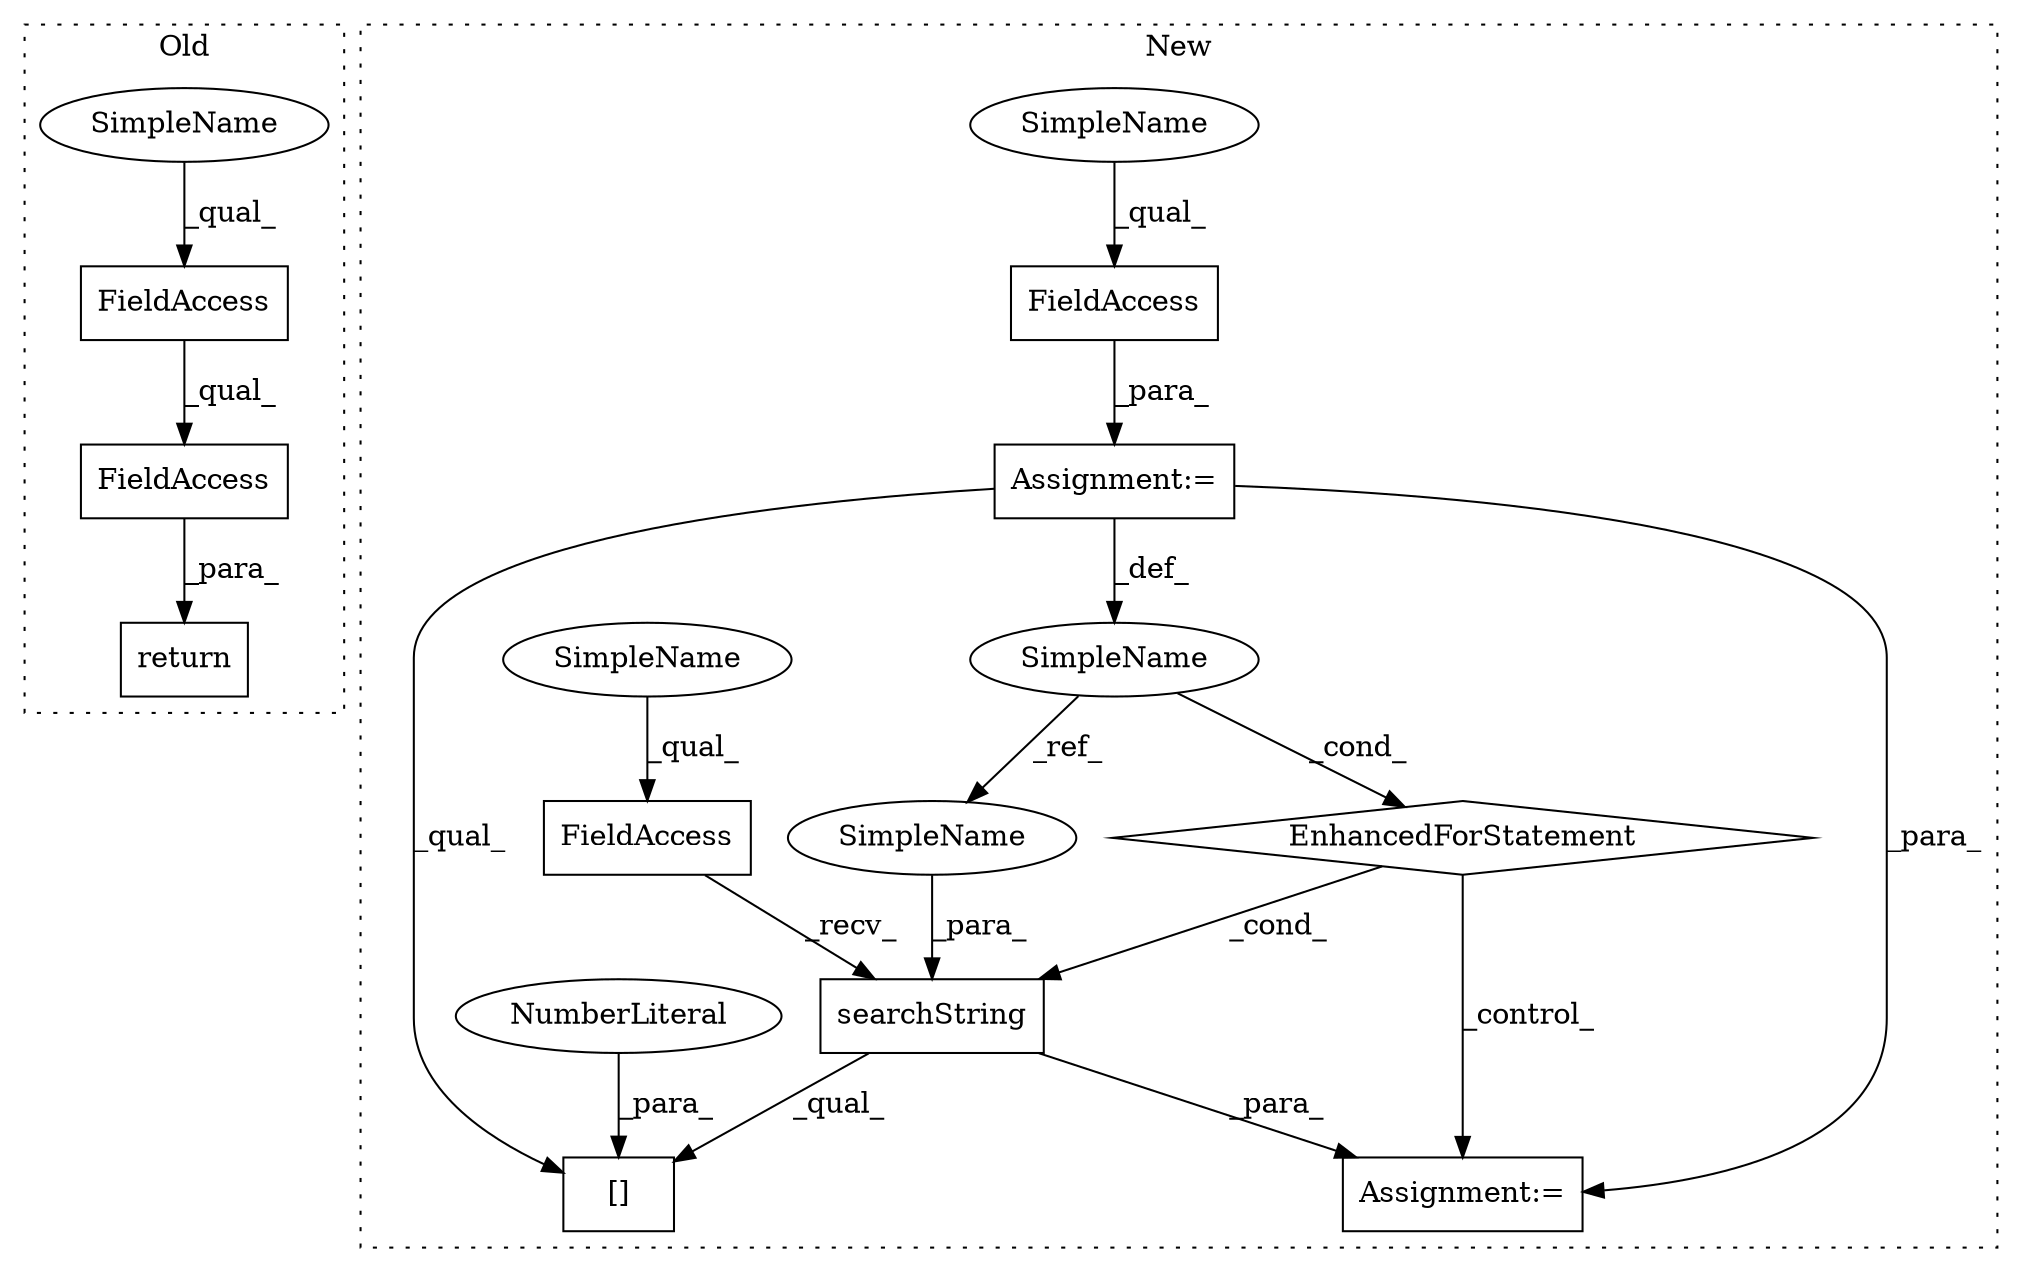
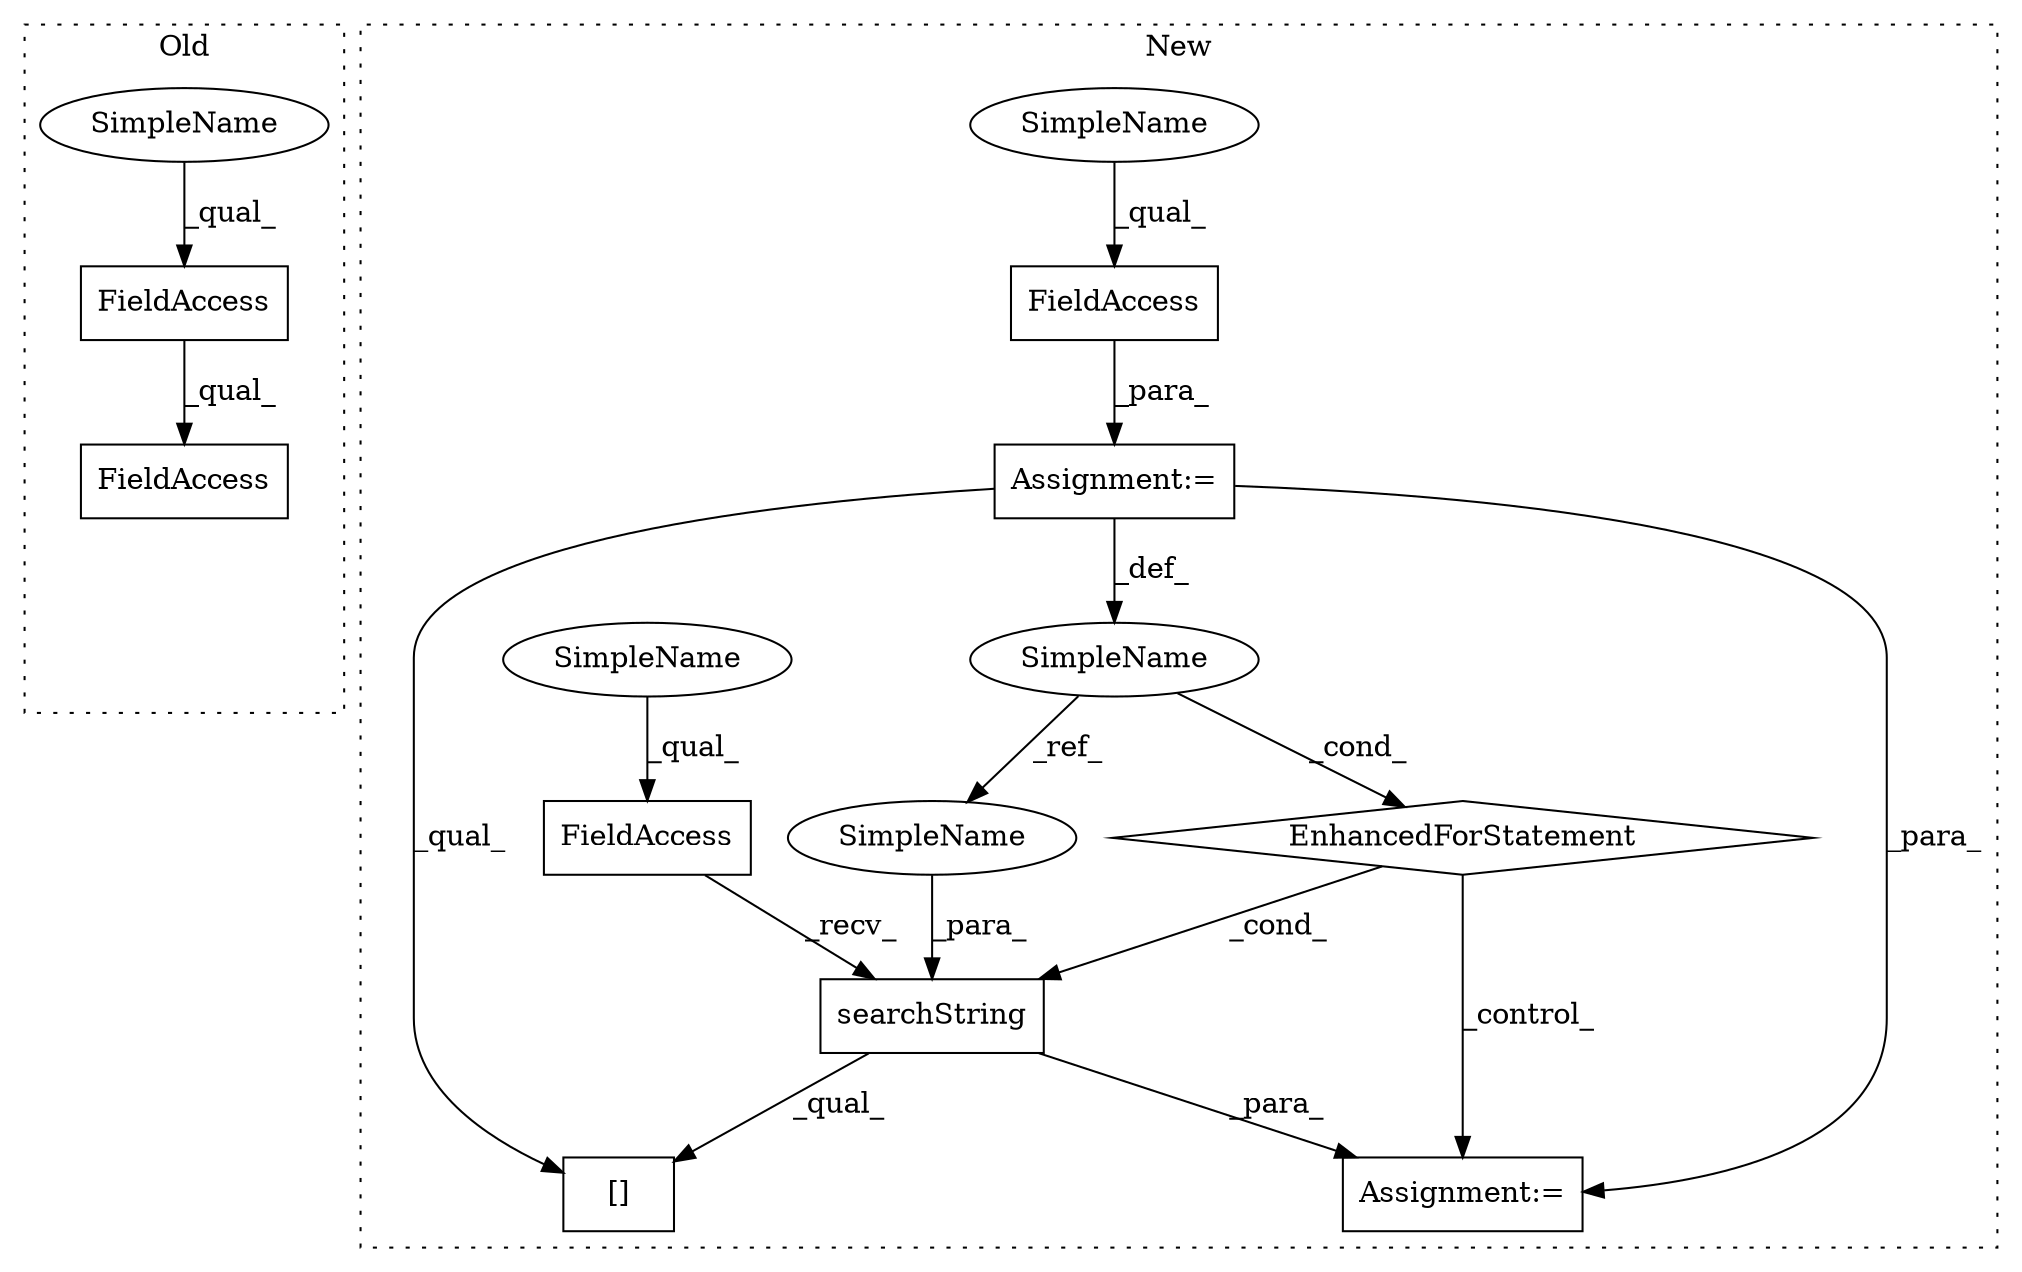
node "return": removed
node "NumberLiteral": removed
